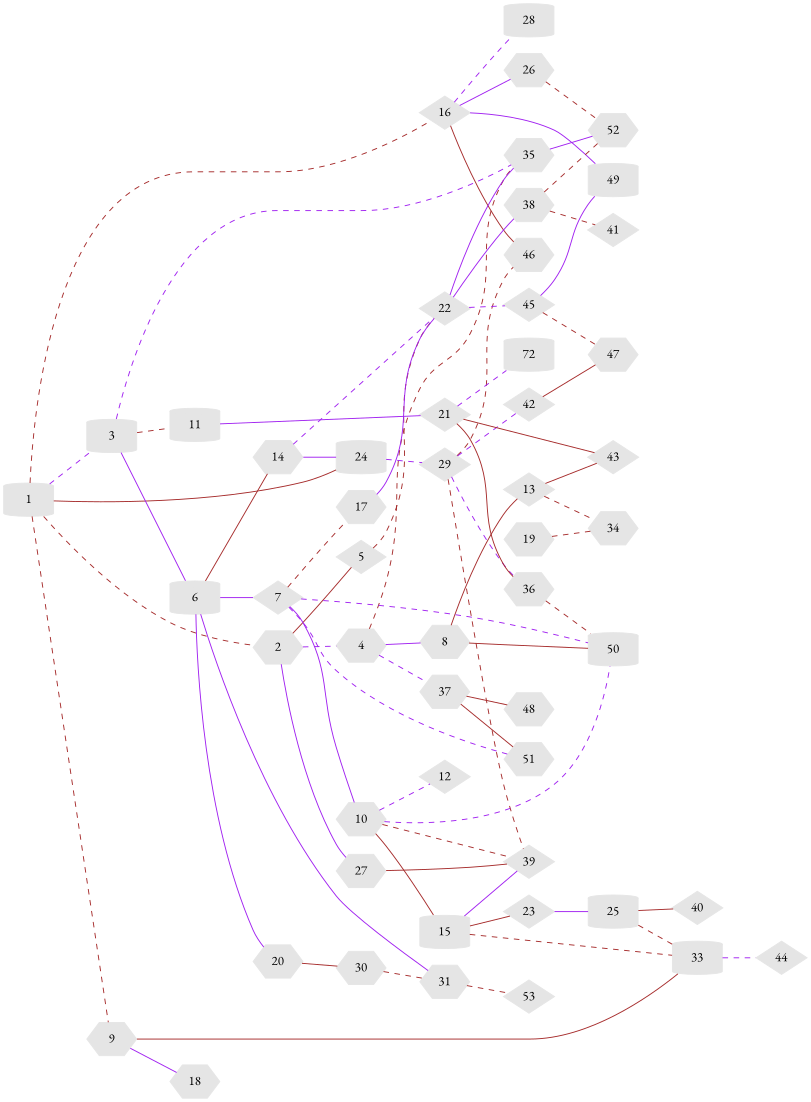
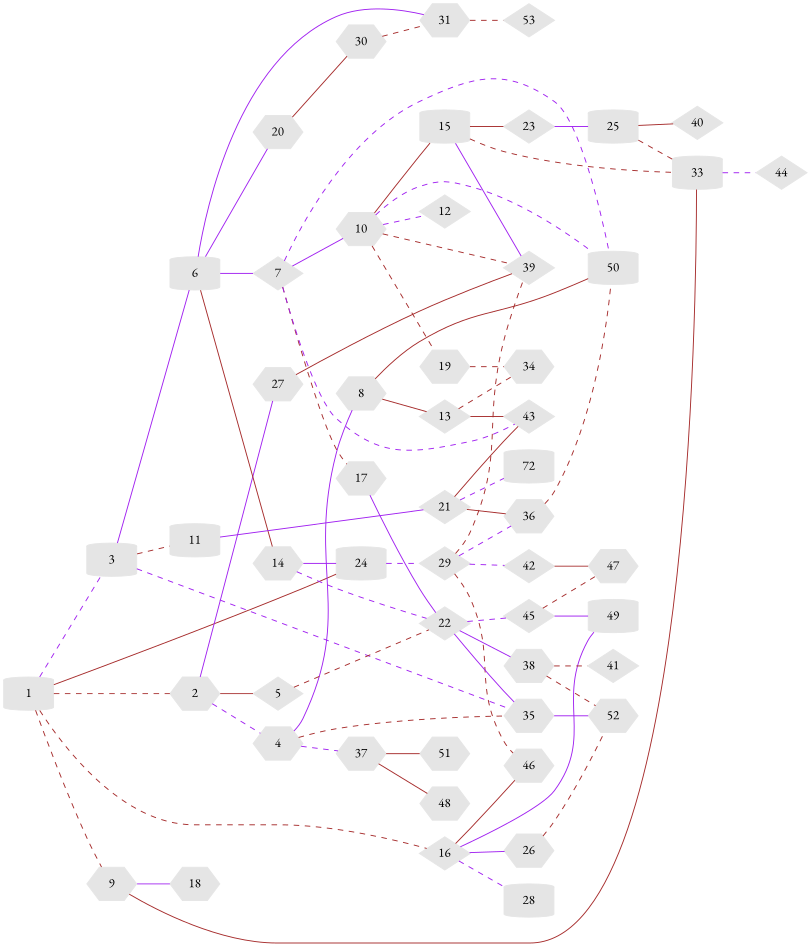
edge "10" -- "19": added
edge "7" -- "51": now "7" -- "43"
